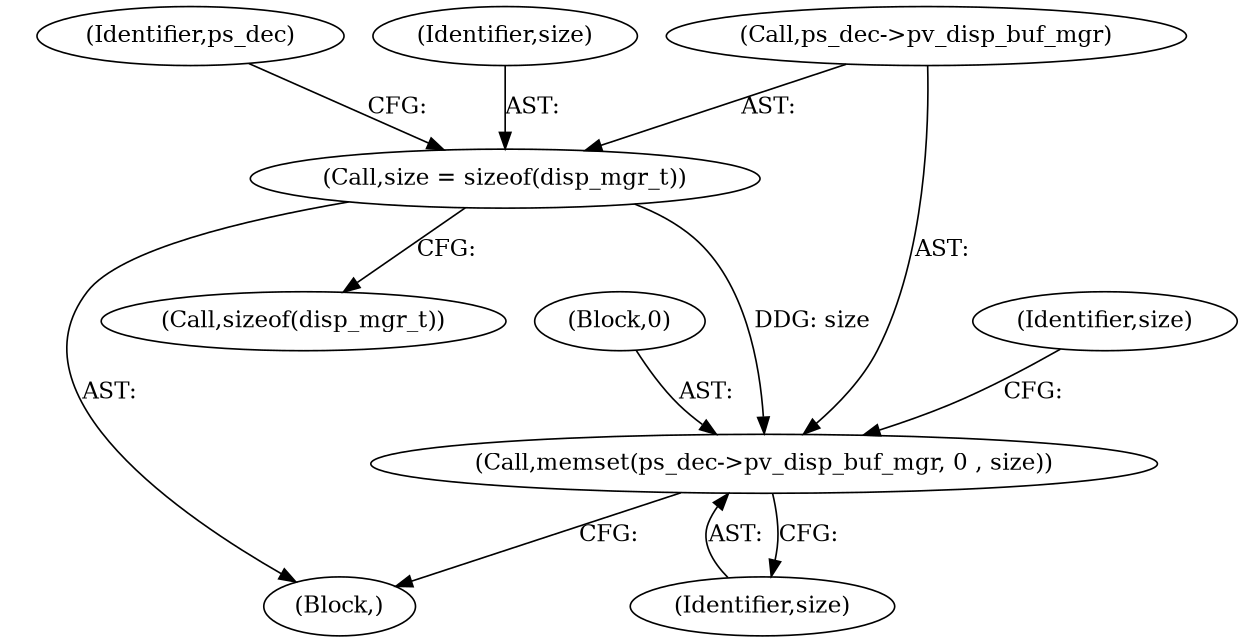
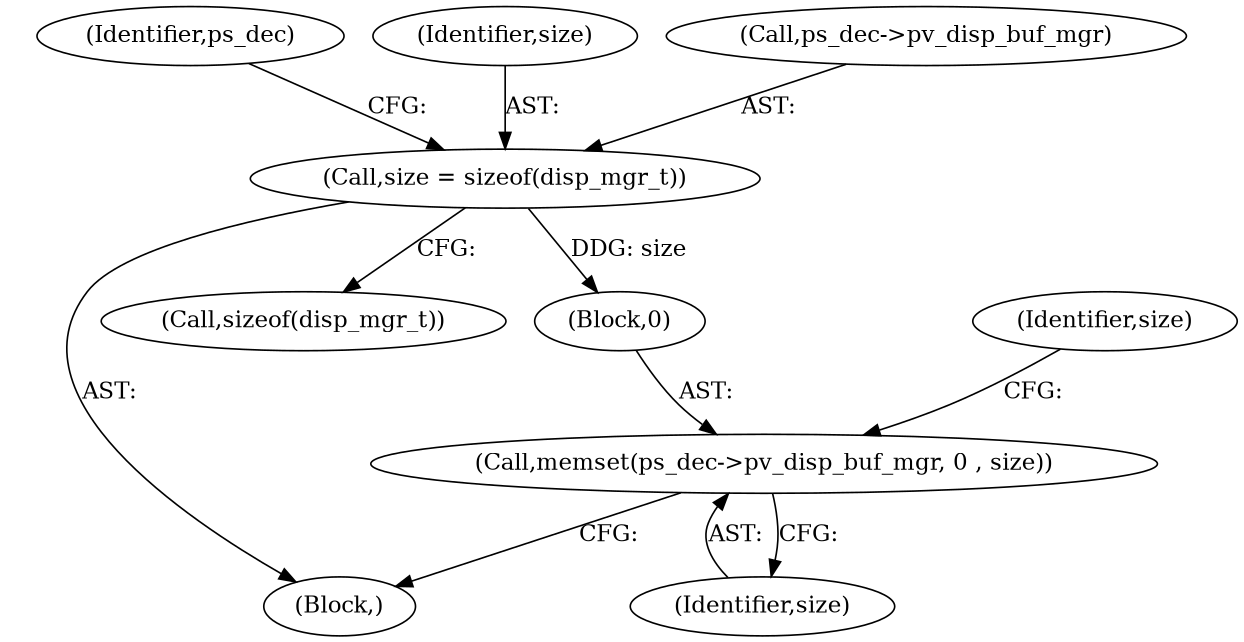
edge "(Call,ps_dec->pv_disp_buf_mgr)" -> "(Call,memset(ps_dec->pv_disp_buf_mgr, 0 , size))": removed, label "AST:"
edge "(Call,size = sizeof(disp_mgr_t))" -> "(Call,memset(ps_dec->pv_disp_buf_mgr, 0 , size))": now "(Call,size = sizeof(disp_mgr_t))" -> "(Block,0)"
